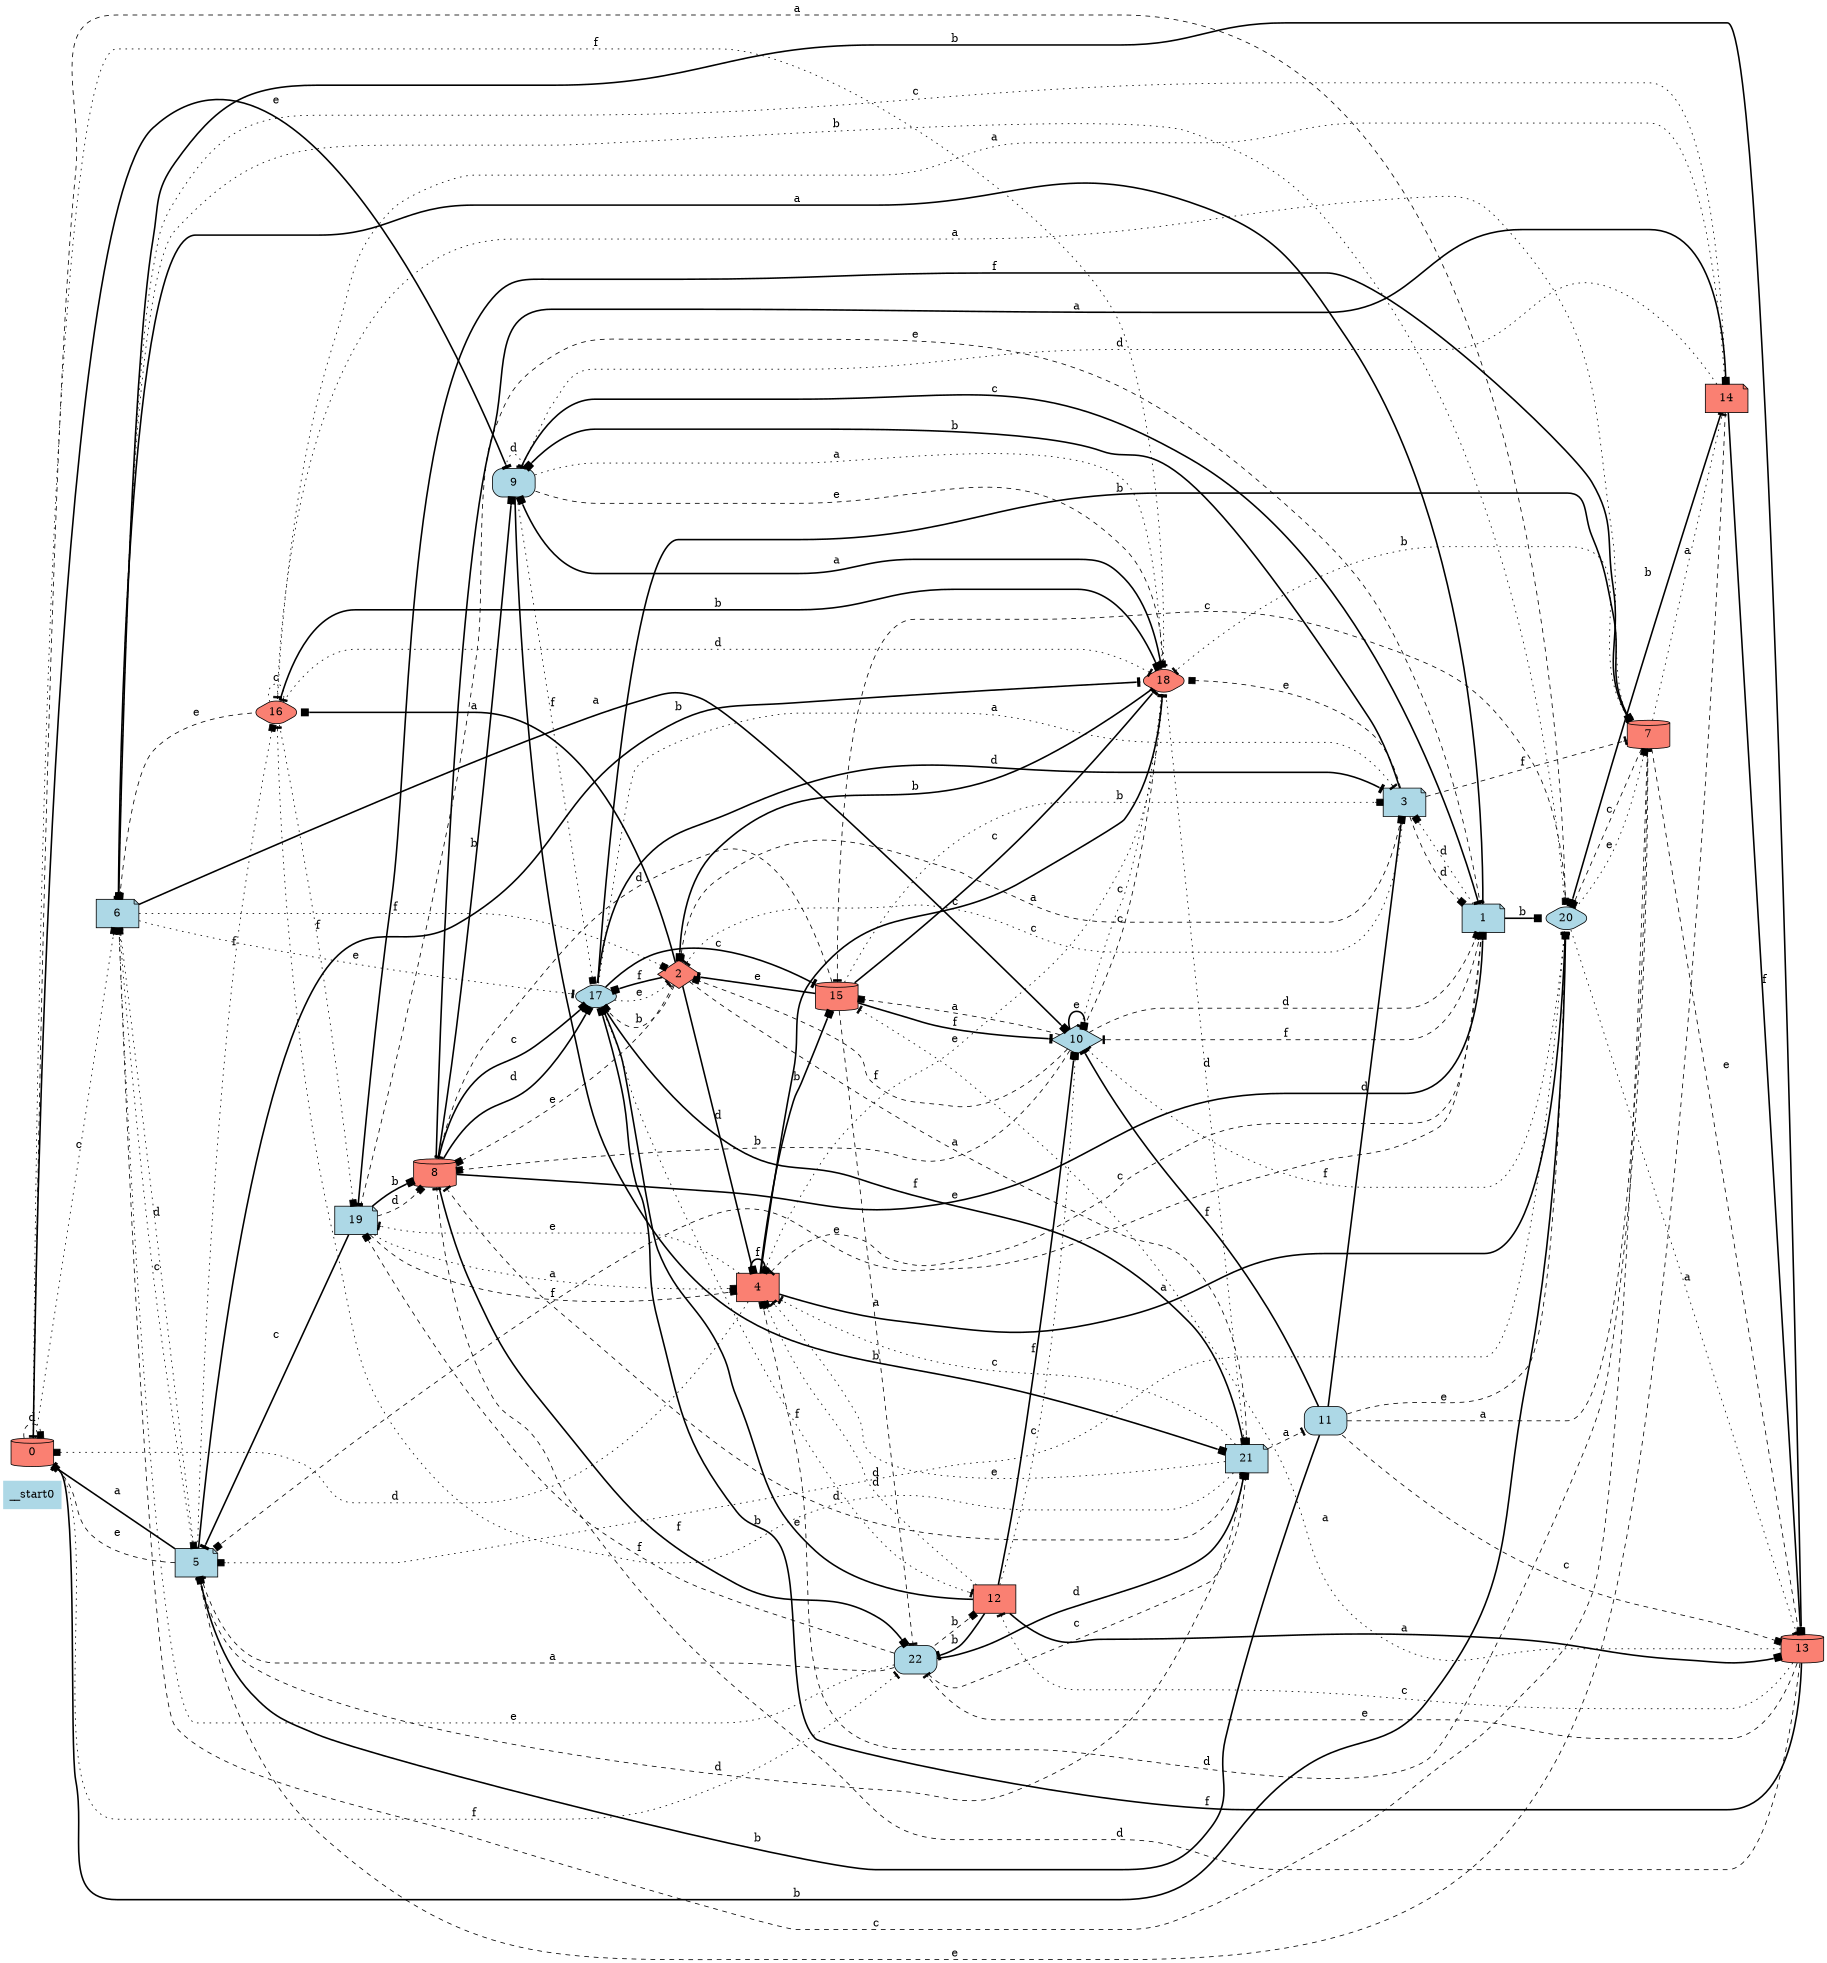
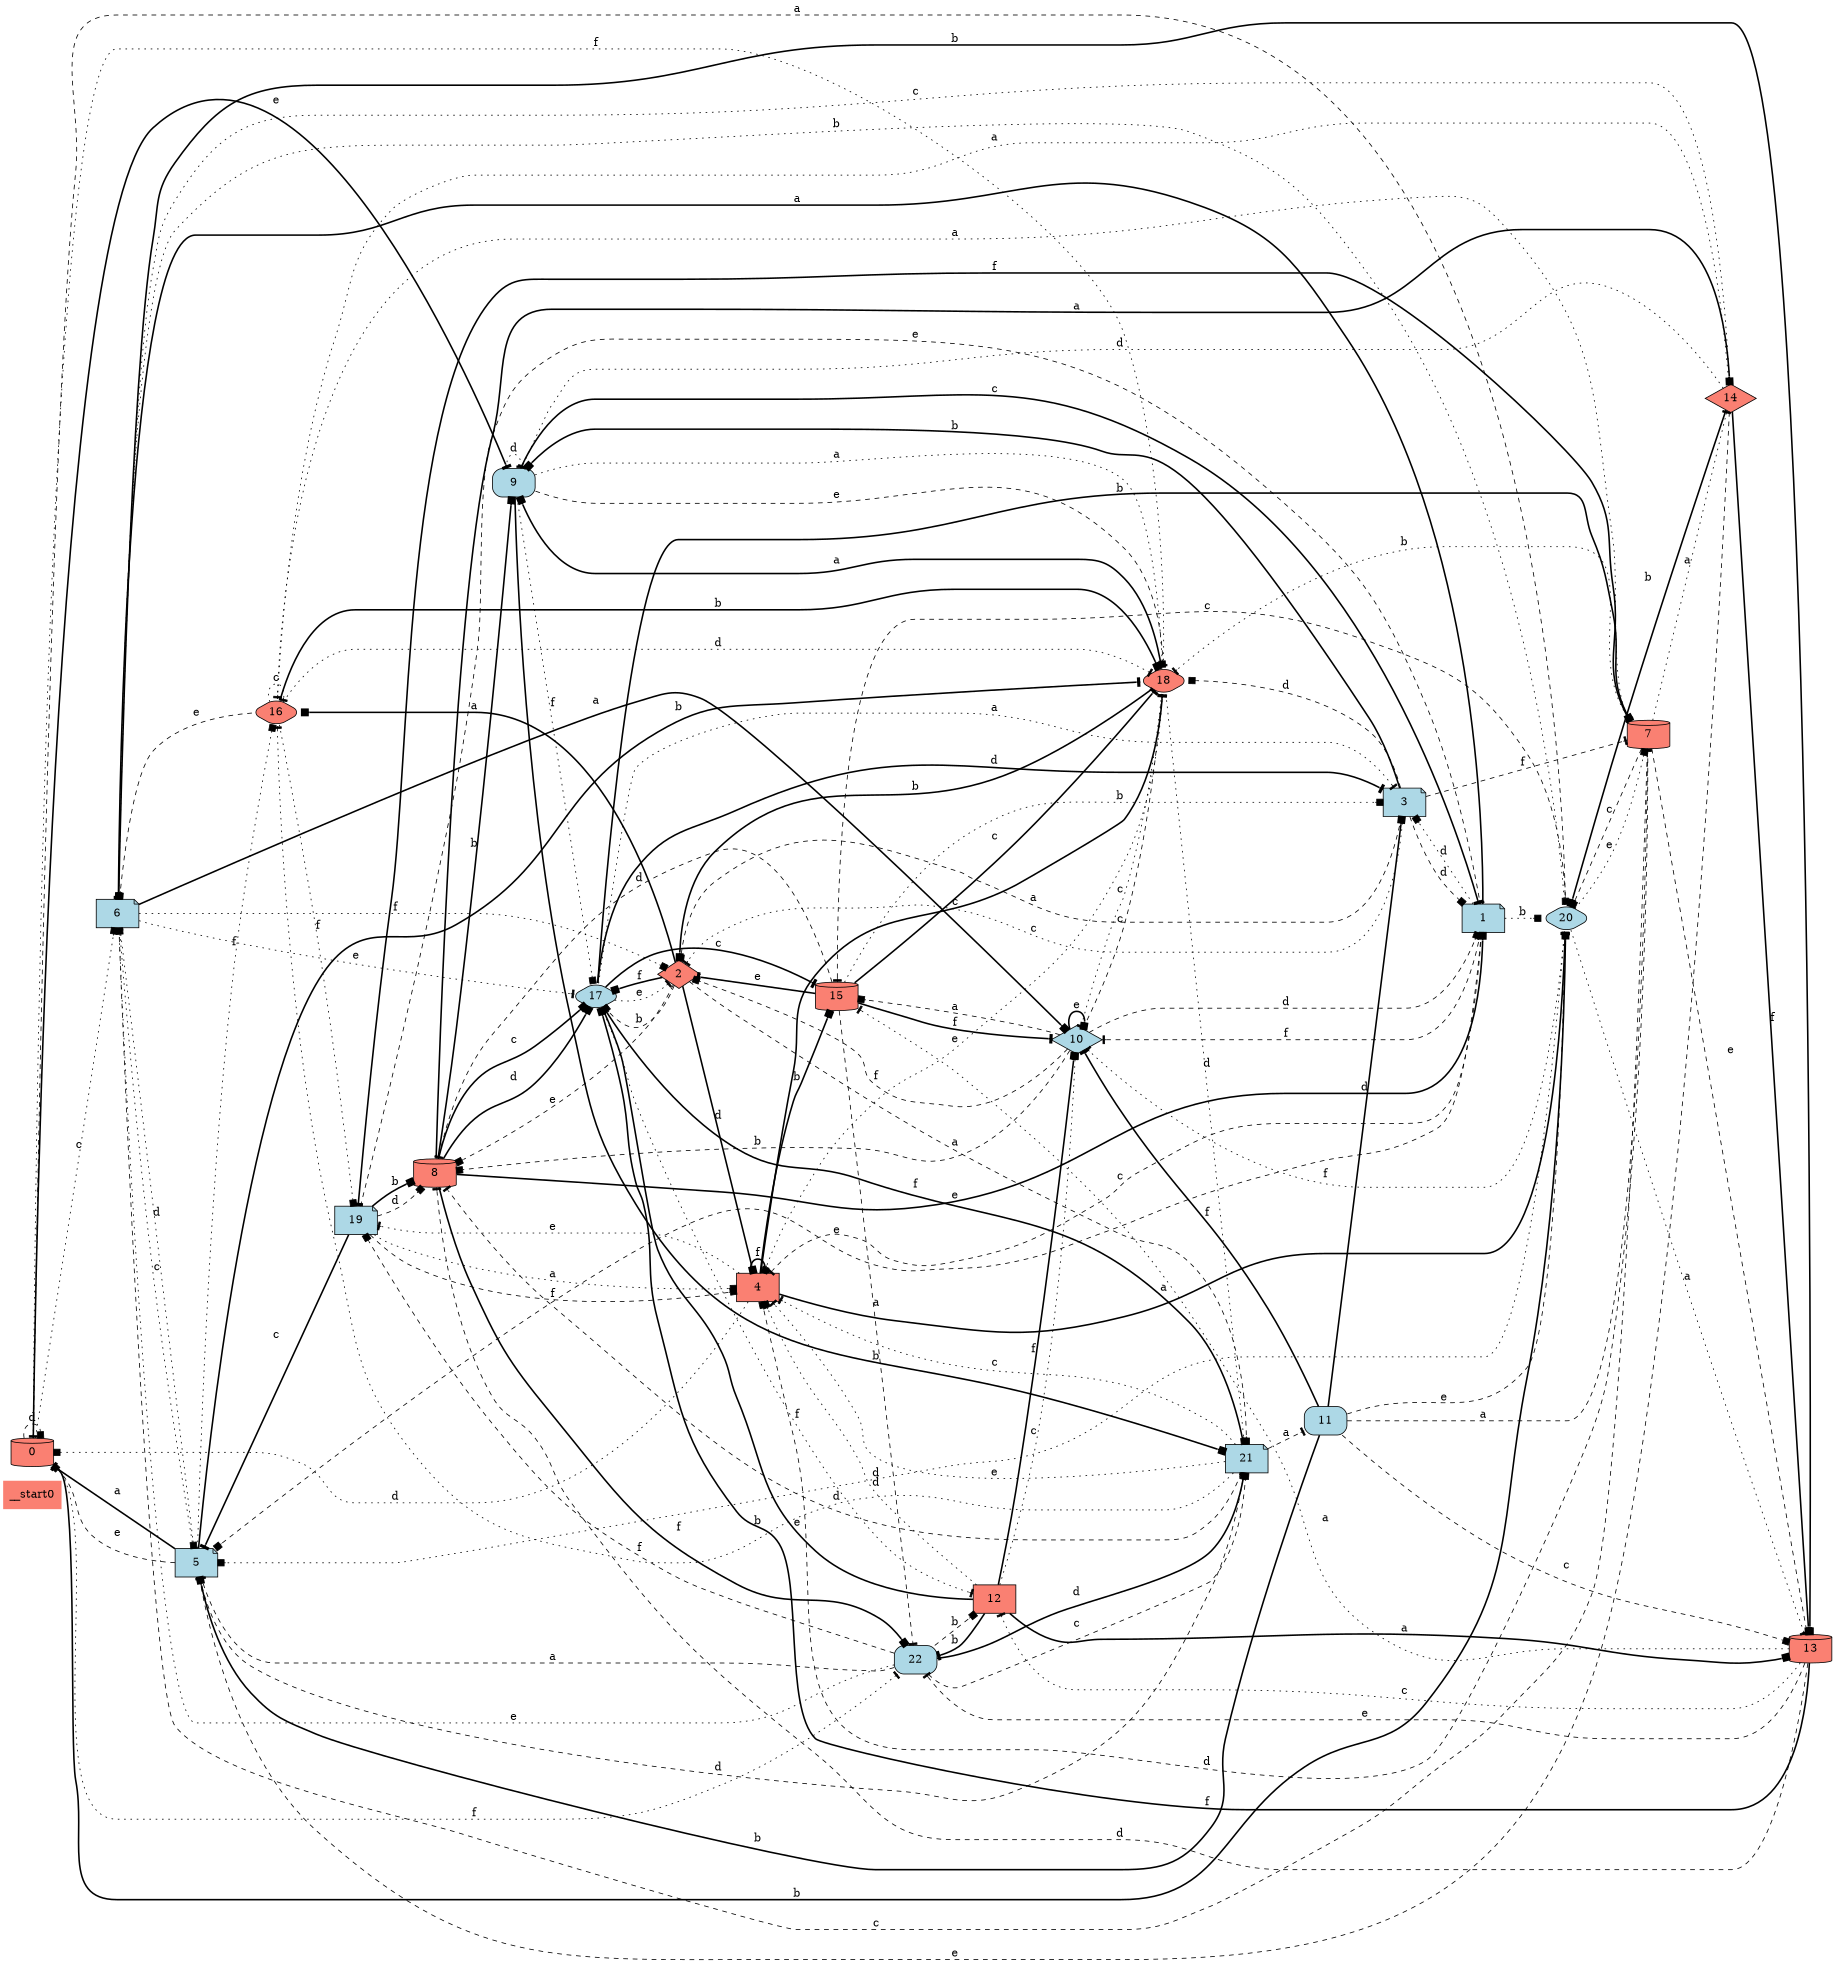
node "14": shape note -> diamond
edge "3" -> "18": label "e" -> "d"
edge "1" -> "20": style bold -> dotted
node "__start0": fillcolor lightblue -> salmon
